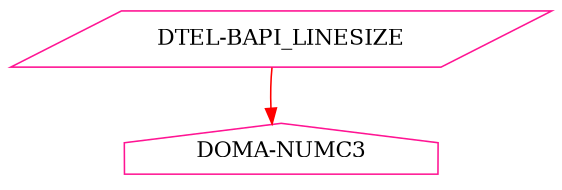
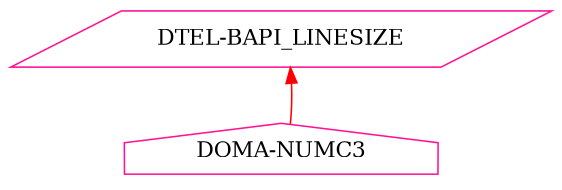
edge "DTEL-BAPI_LINESIZE" -> "DOMA-NUMC3": reversed
